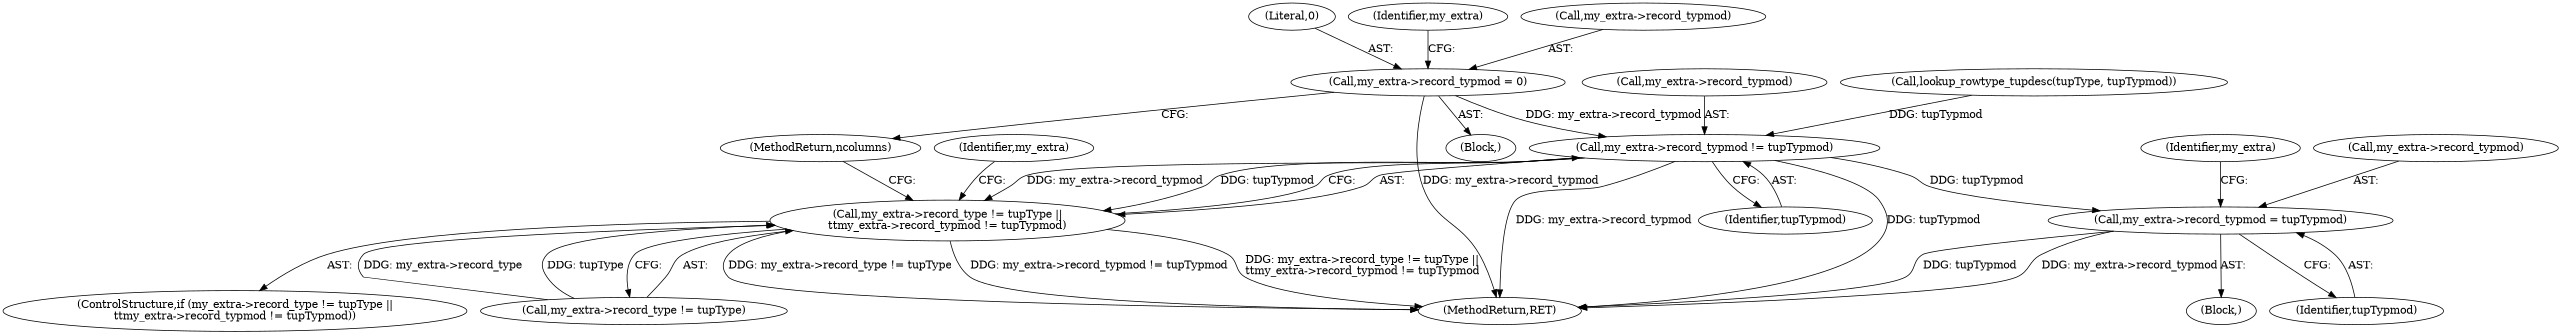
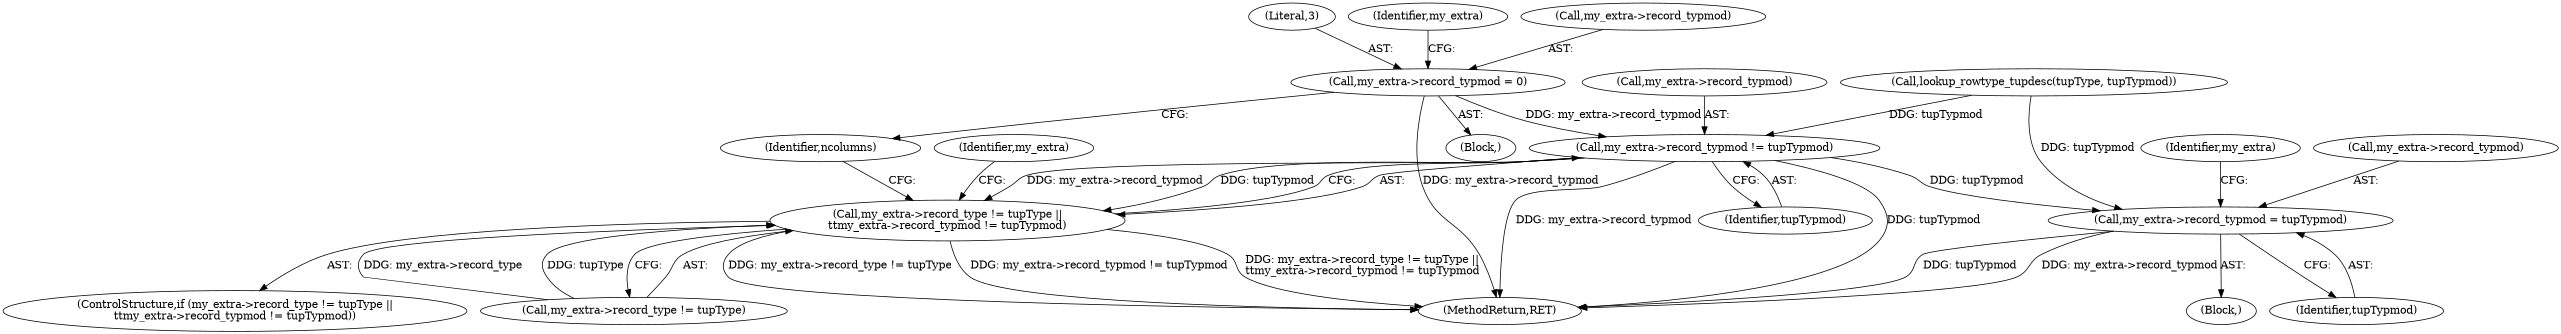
node "(Literal,0)": label "(Literal,0)" -> "(Literal,3)"
node "(MethodReturn,ncolumns)": label "(MethodReturn,ncolumns)" -> "(Identifier,ncolumns)"
edge "(Call,lookup_rowtype_tupdesc(tupType, tupTypmod))" -> "(Call,my_extra->record_typmod = tupTypmod)": added, label "DDG: tupTypmod"
